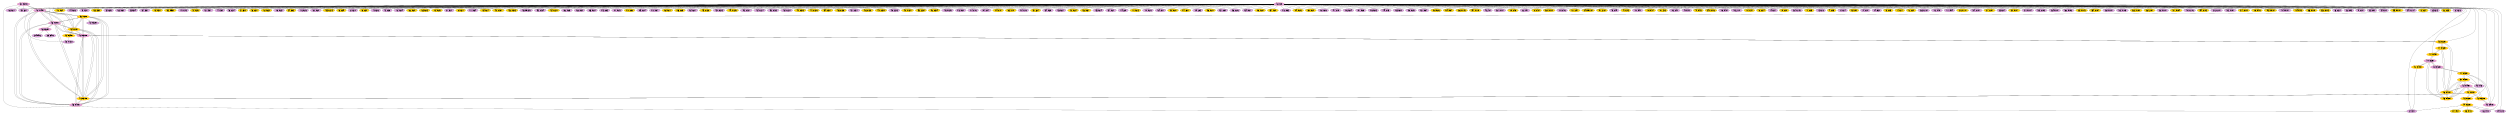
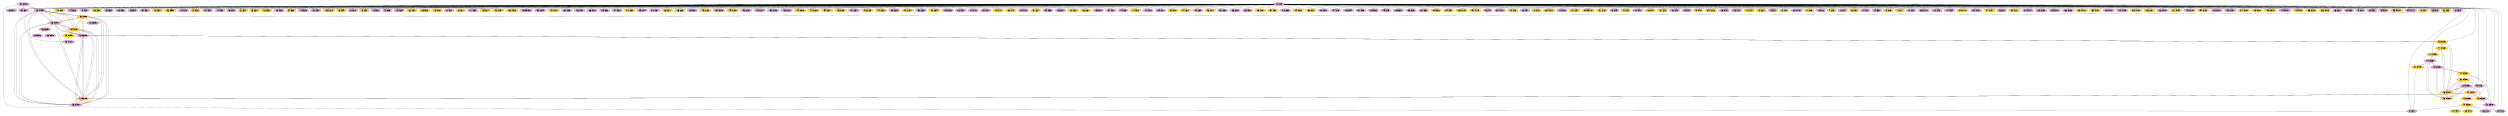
node "(453) J1302": fillcolor gold -> plum
node "(16) C221": fillcolor gold -> plum
